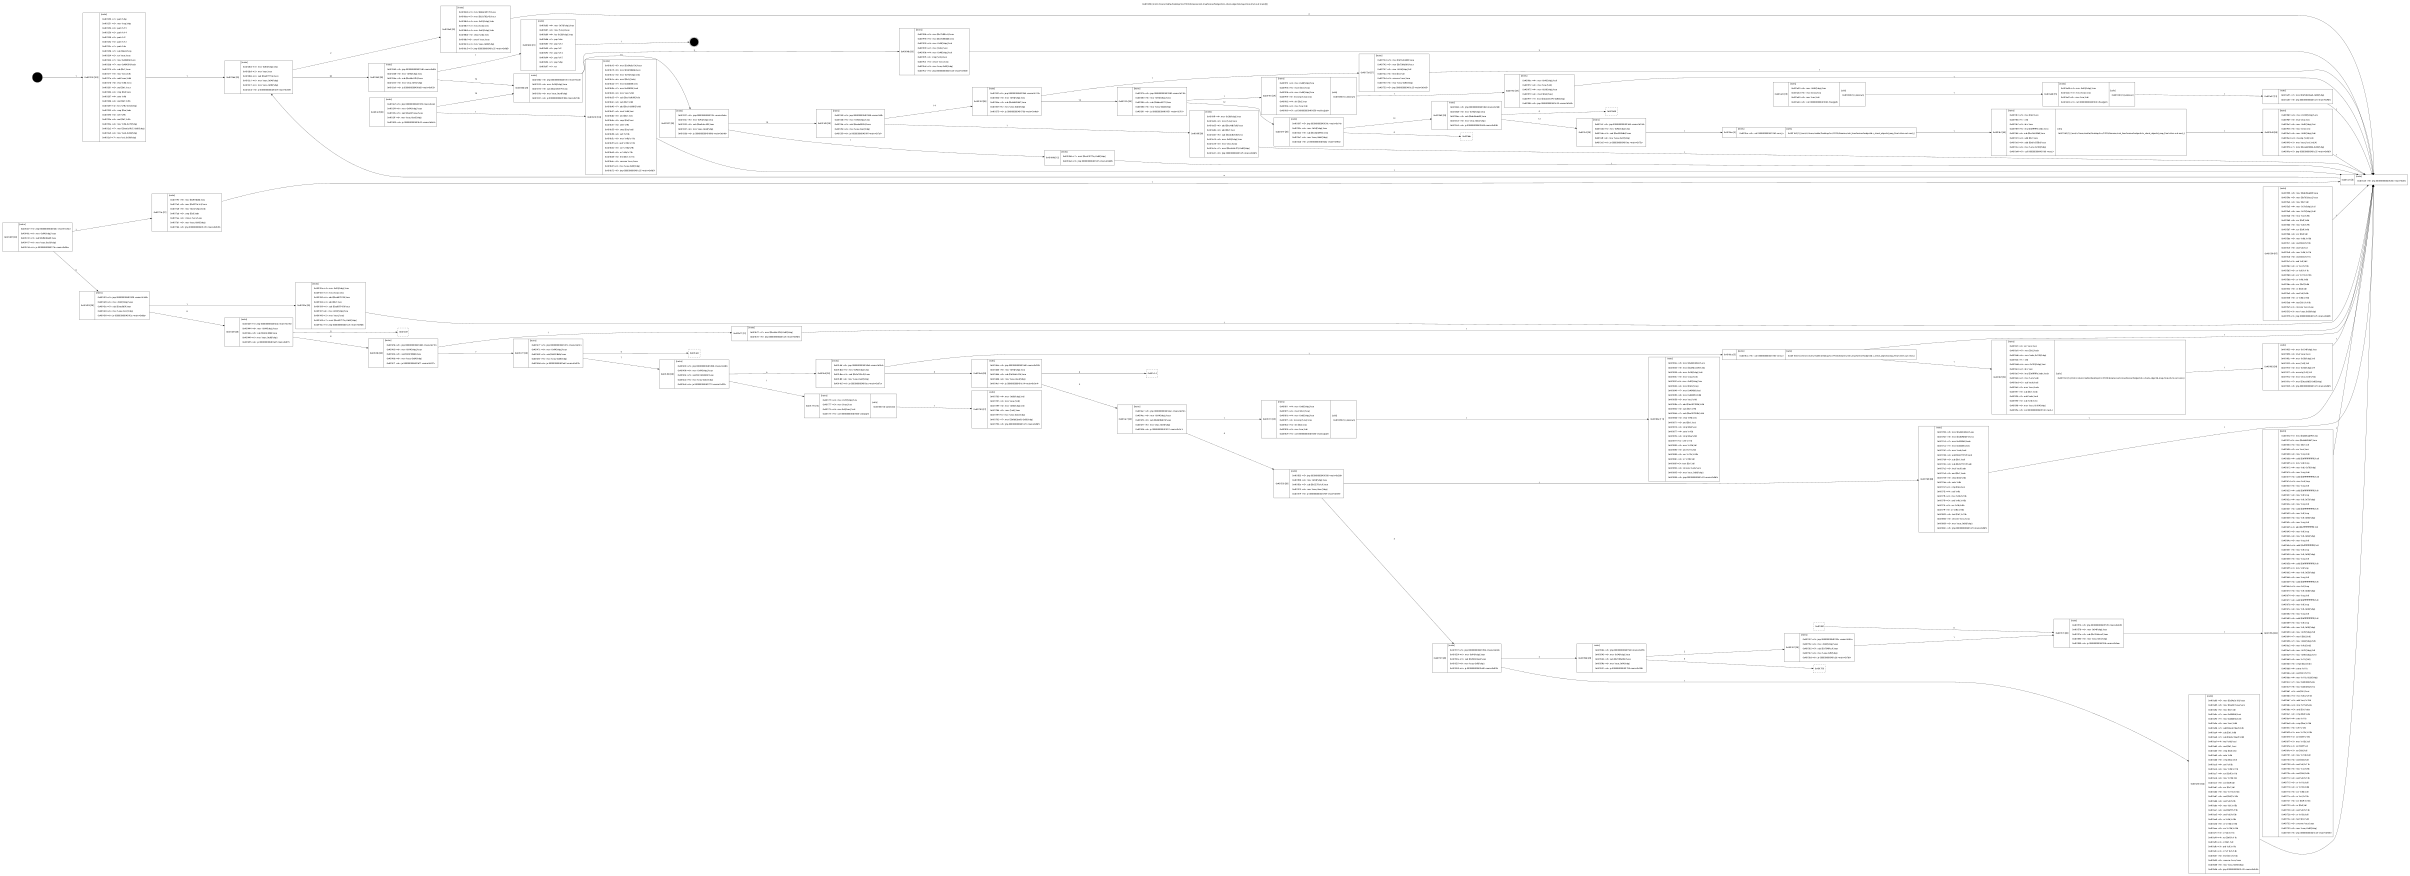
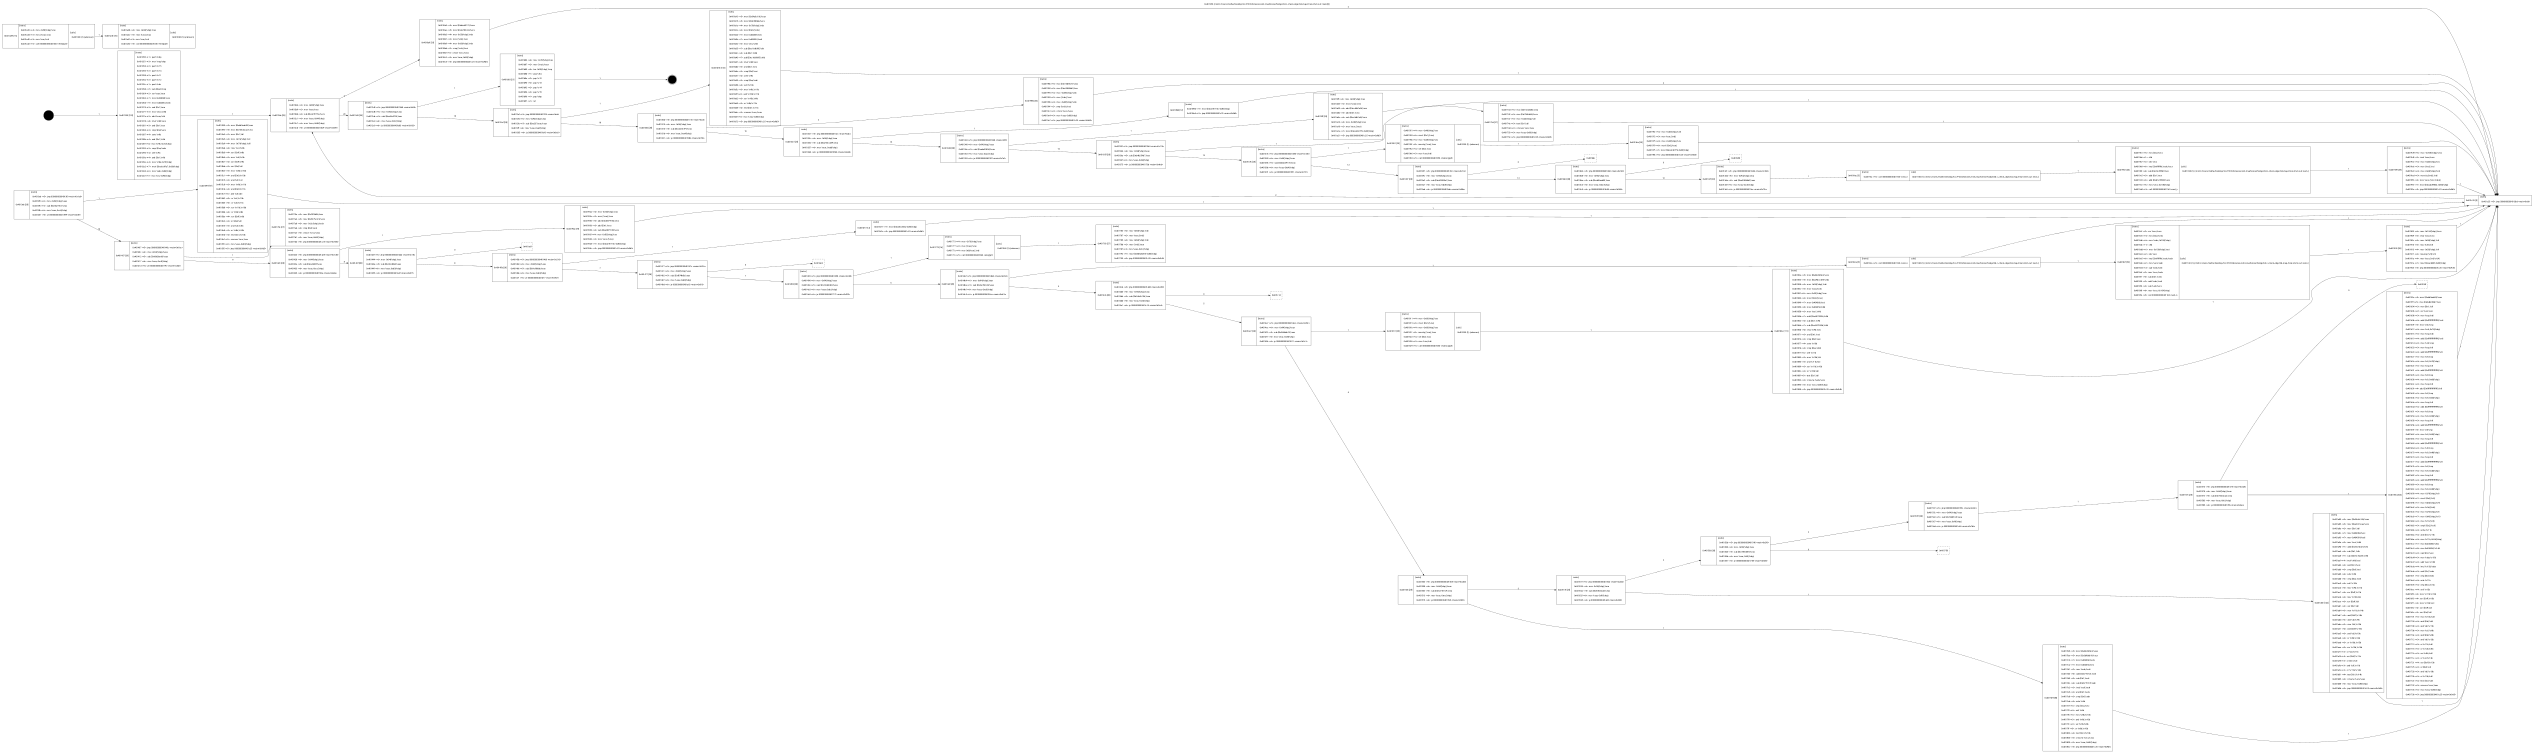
edge "0x4012d3 [28]" -> "0x40130b [28]": now "0x4012d3 [28]" -> "0x4012ef [28]"
node "0x401a57 [12]": removed
edge "0x40179e [27]" -> "0x401c25 [5]": removed, label "1"
node "0x4013eb [28]": added
edge "0x40158f" -> "0x401573 [28]": reversed
